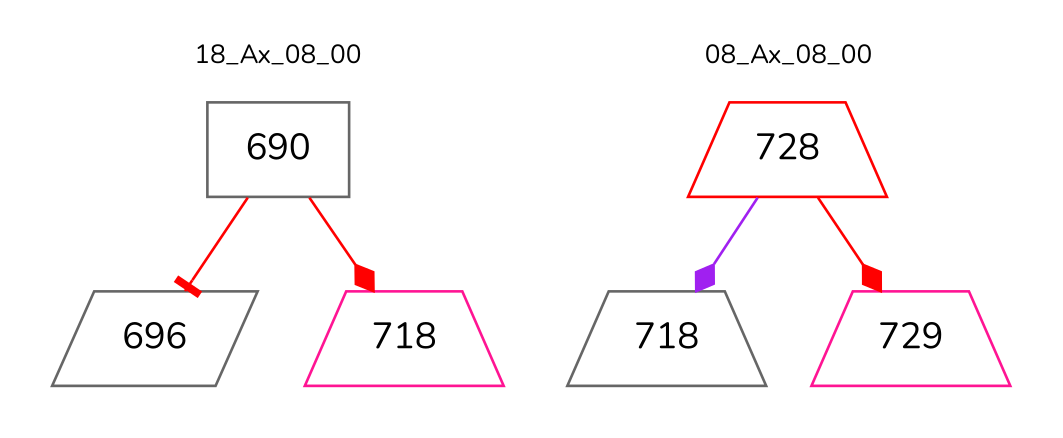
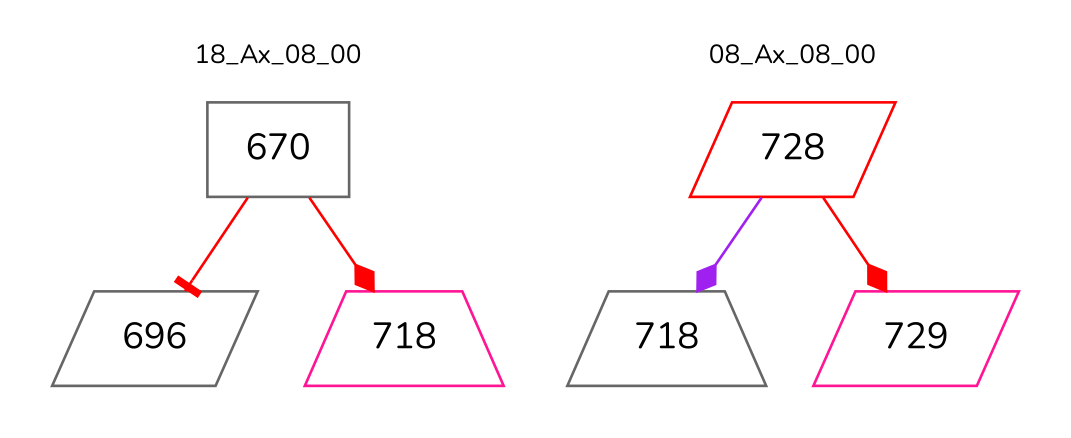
node "690": label "690" -> "670"
node "728": shape trapezium -> parallelogram
node "729": shape trapezium -> parallelogram
